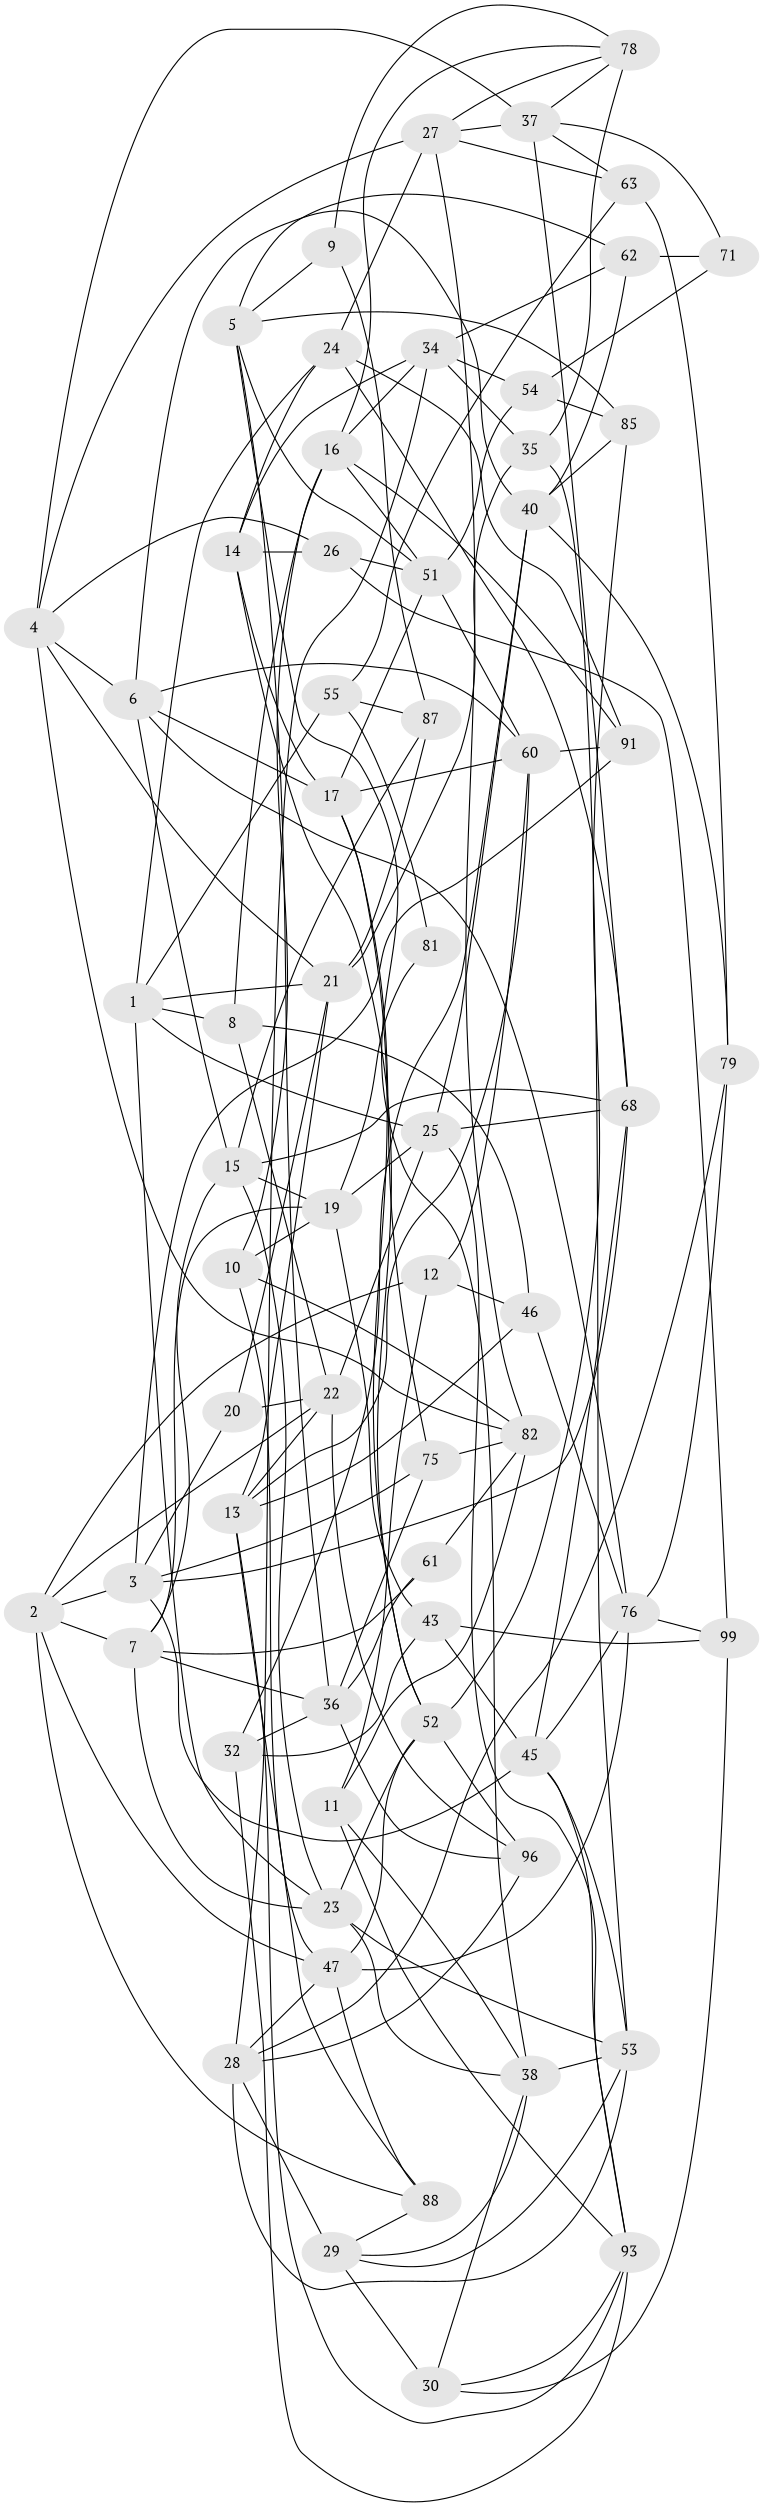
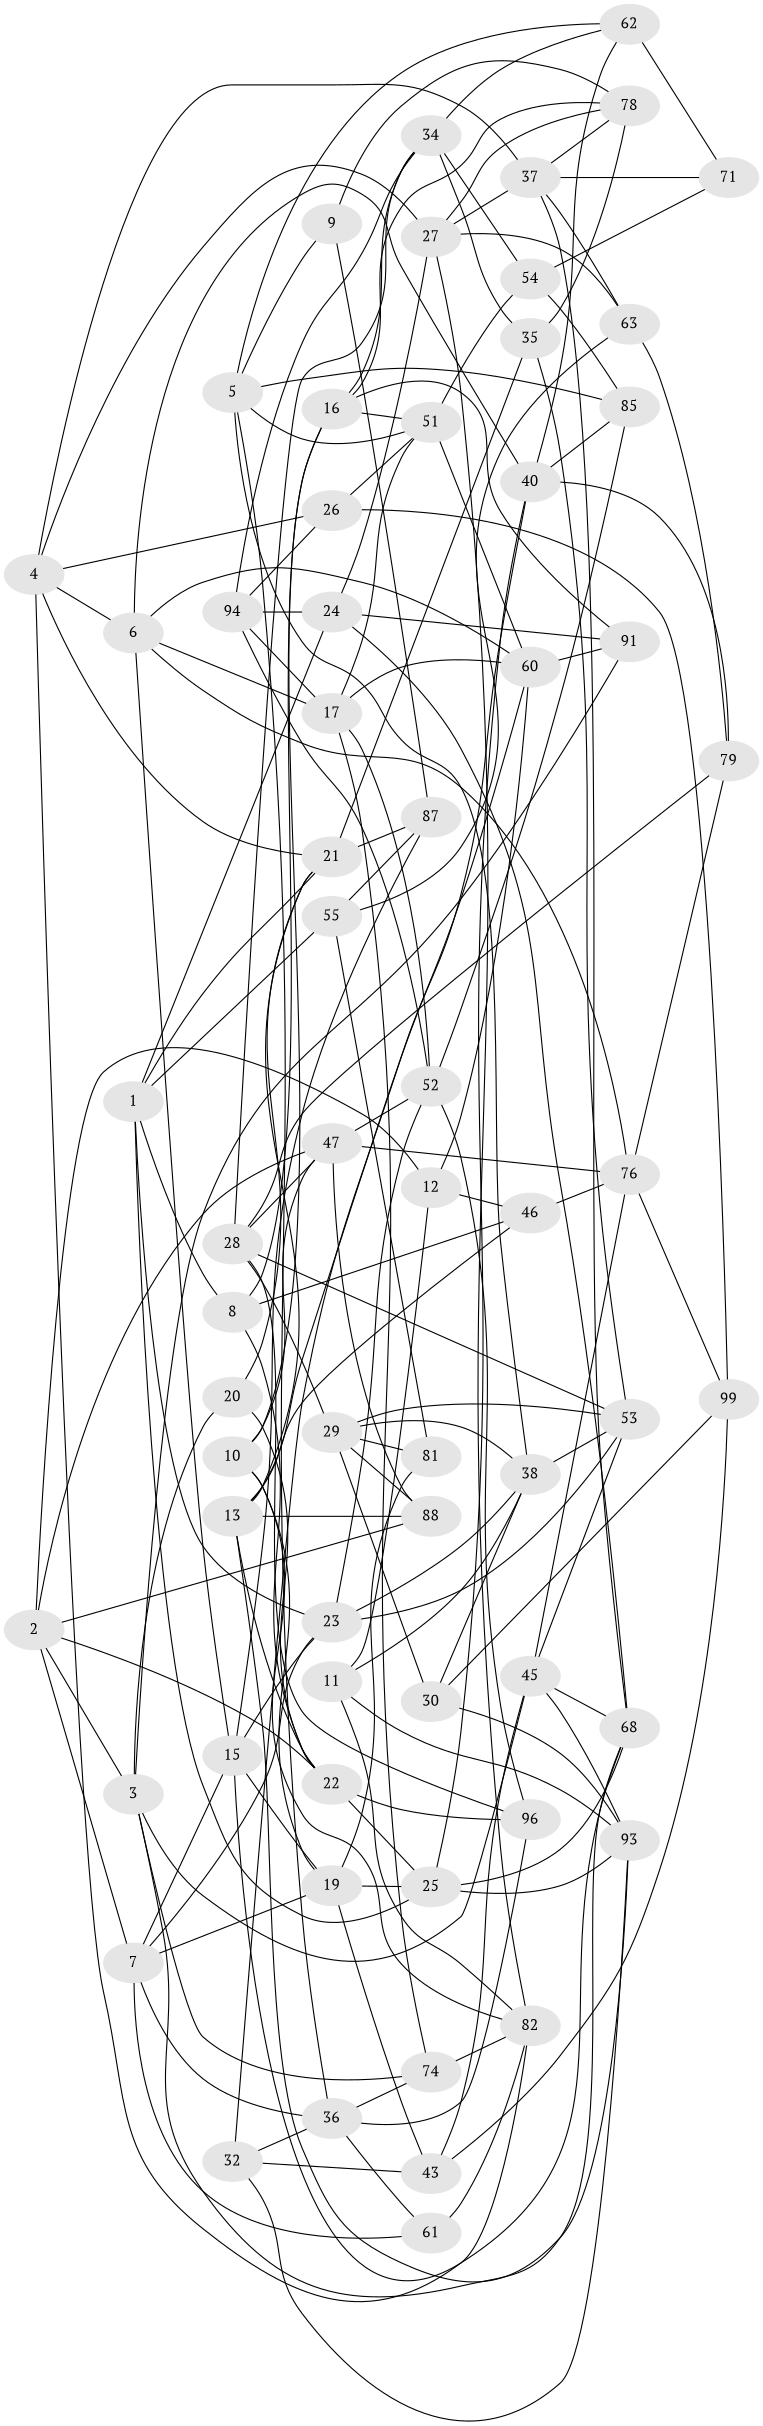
node "14": label "14" -> "94"
edge "29" -- "81": added
node "75": label "75" -> "74"
